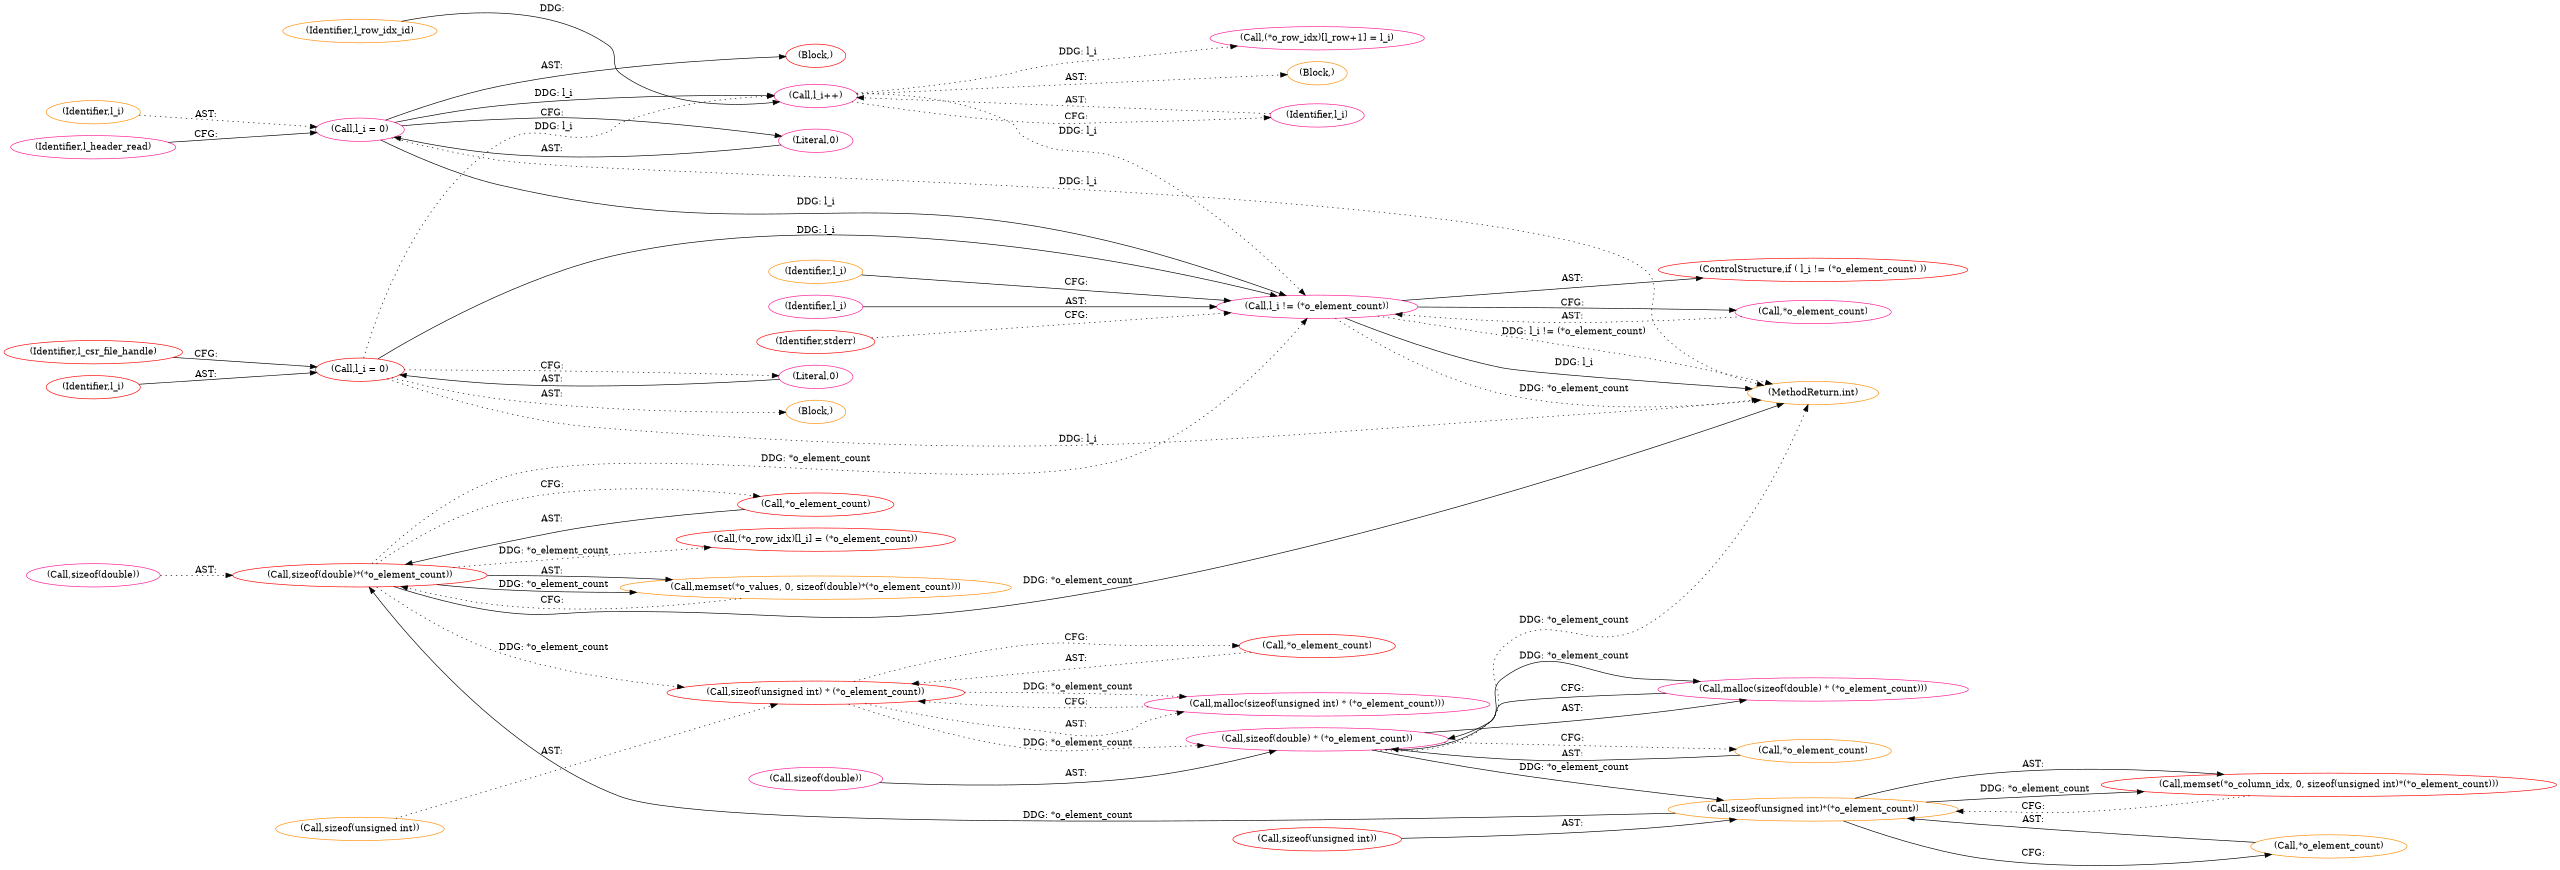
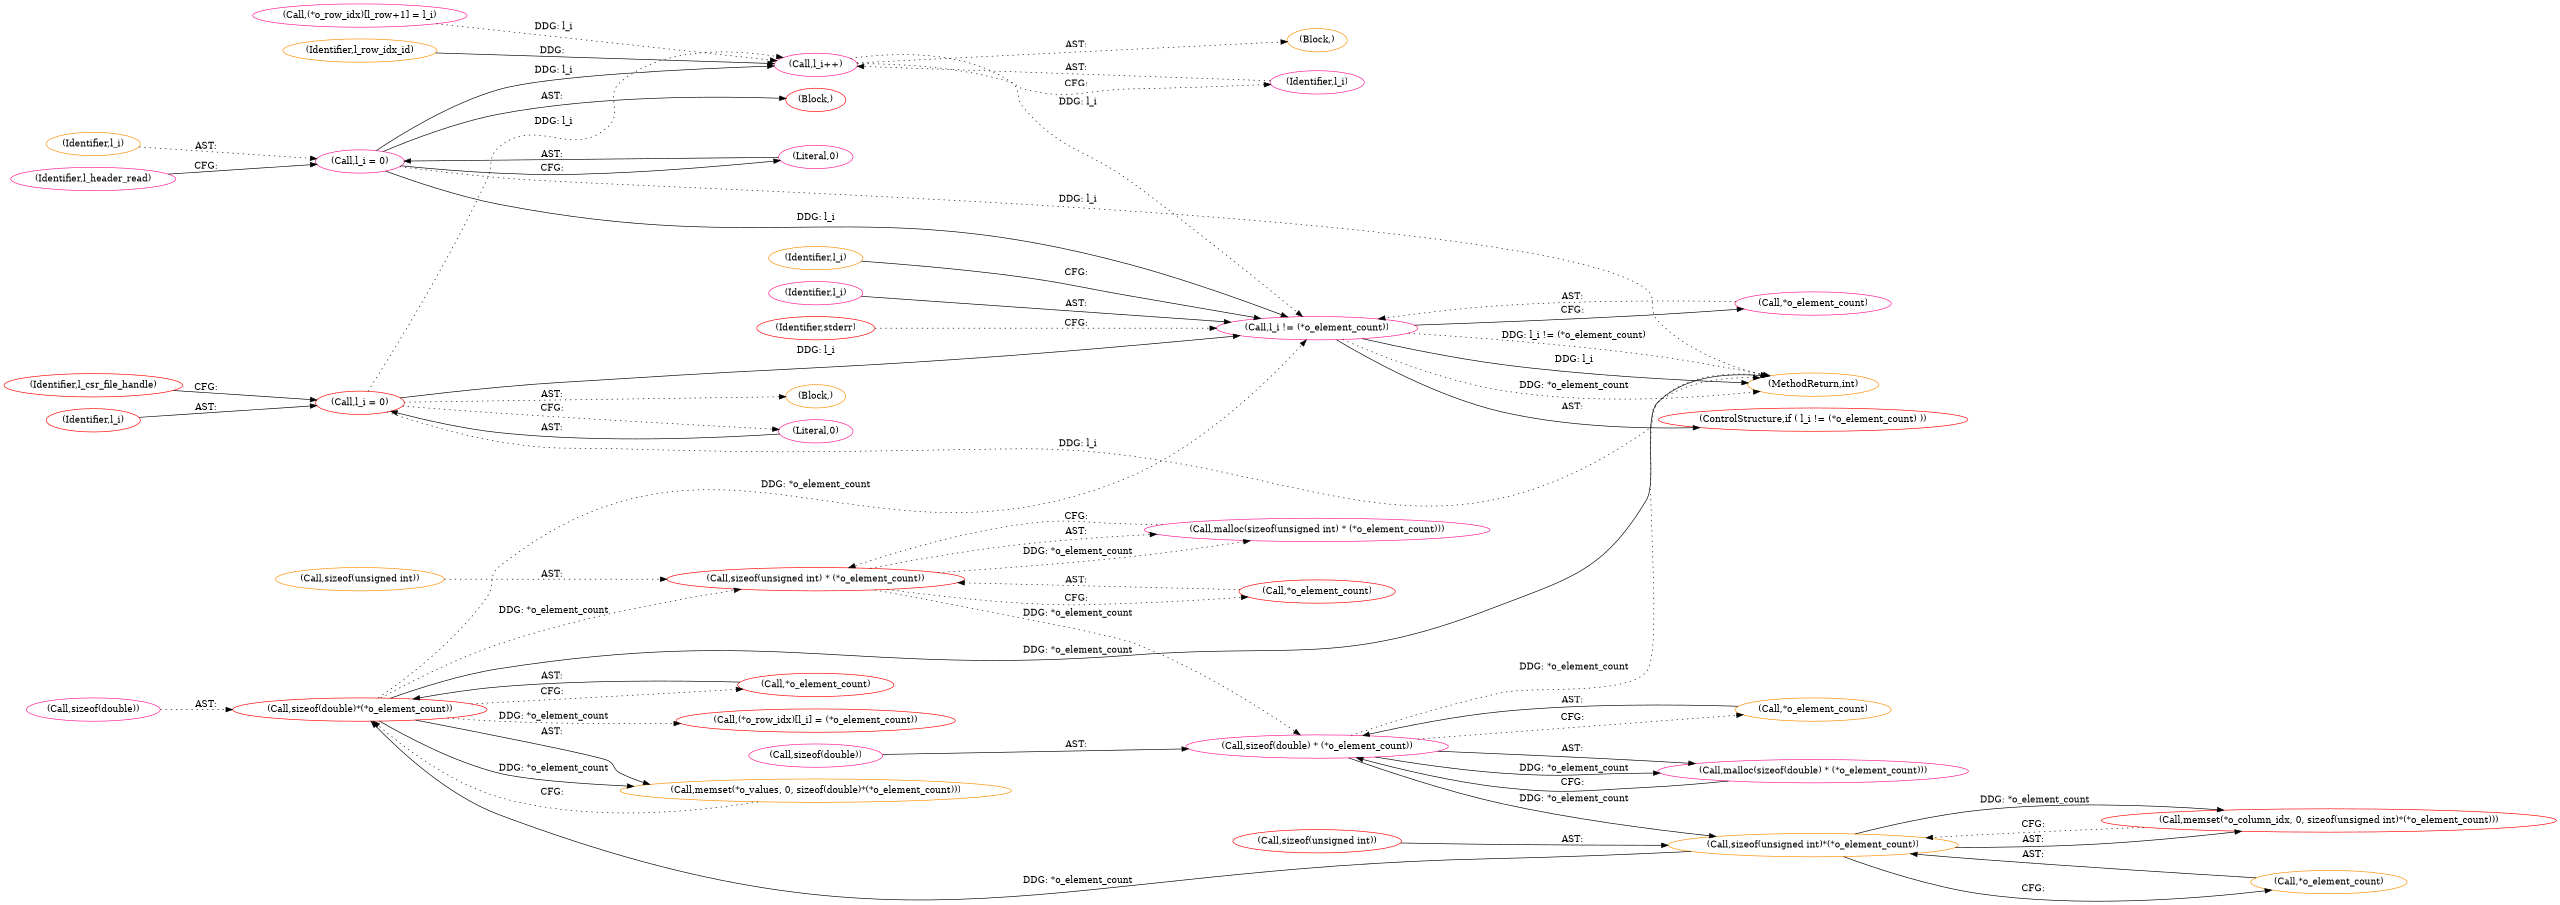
edge "(Call,l_i++)" -> "(Call,(*o_row_idx)[l_row+1] = l_i)": reversed
